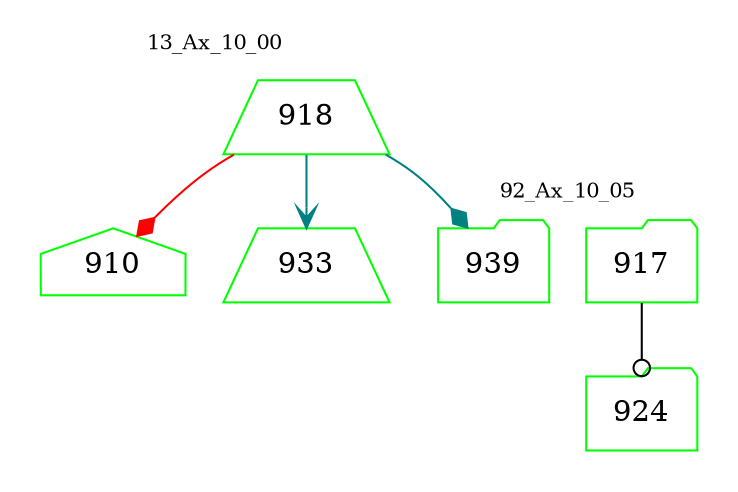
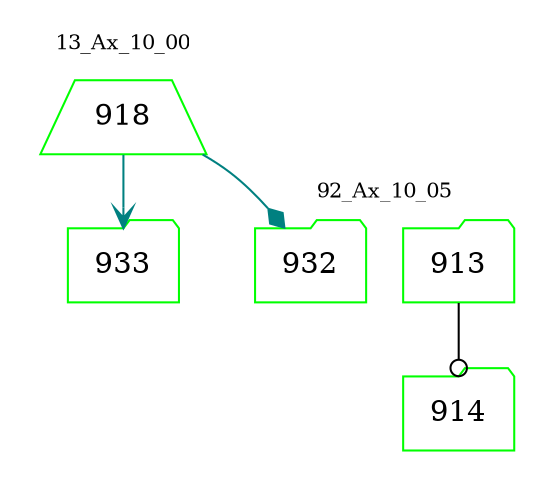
node "910": removed
node "933": shape trapezium -> folder
node "939": label "939" -> "932"
node "917": label "917" -> "913"
node "924": label "924" -> "914"
